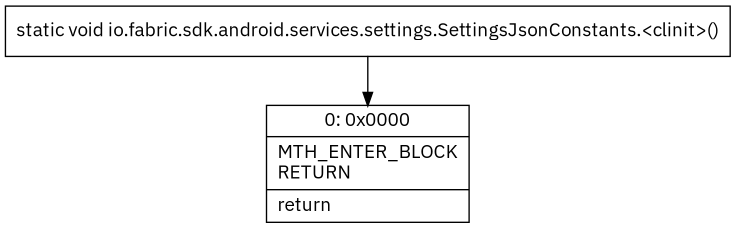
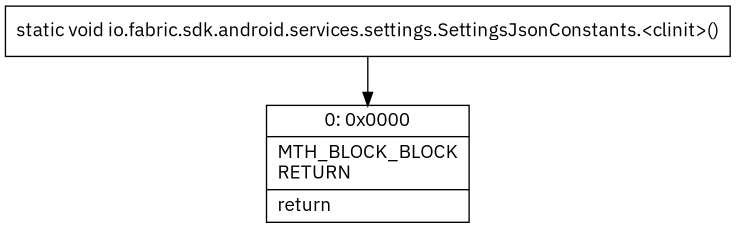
node "0: 0x0000": text "MTH_ENTER_BLOCK" -> "MTH_BLOCK_BLOCK"
